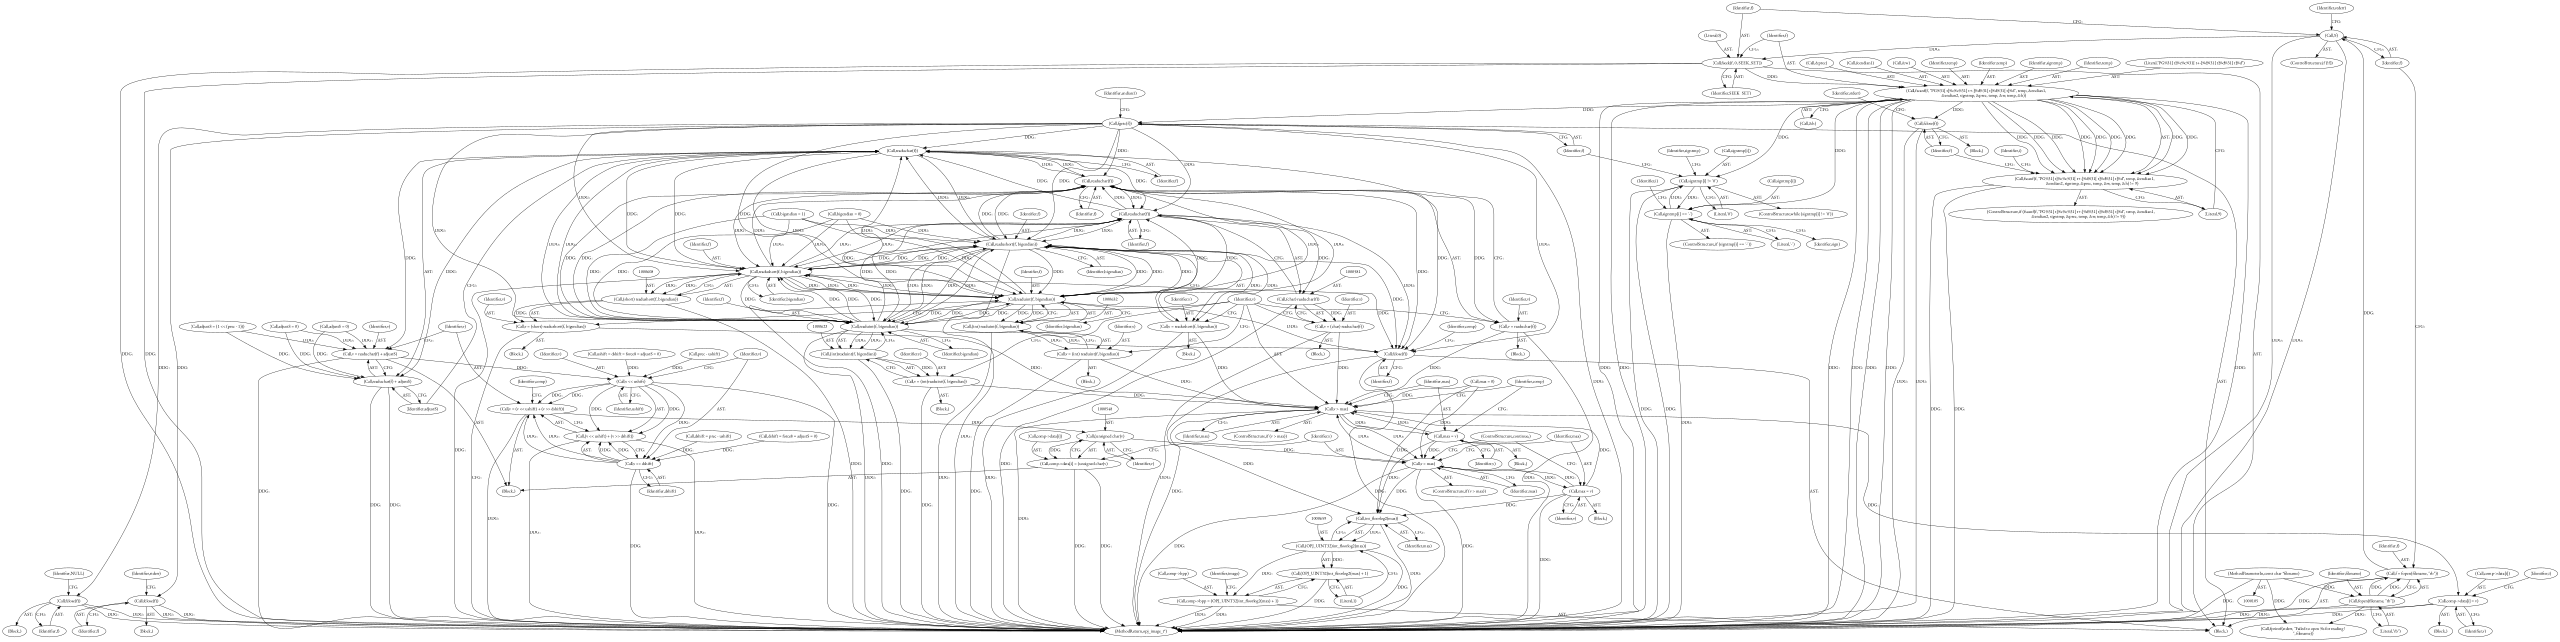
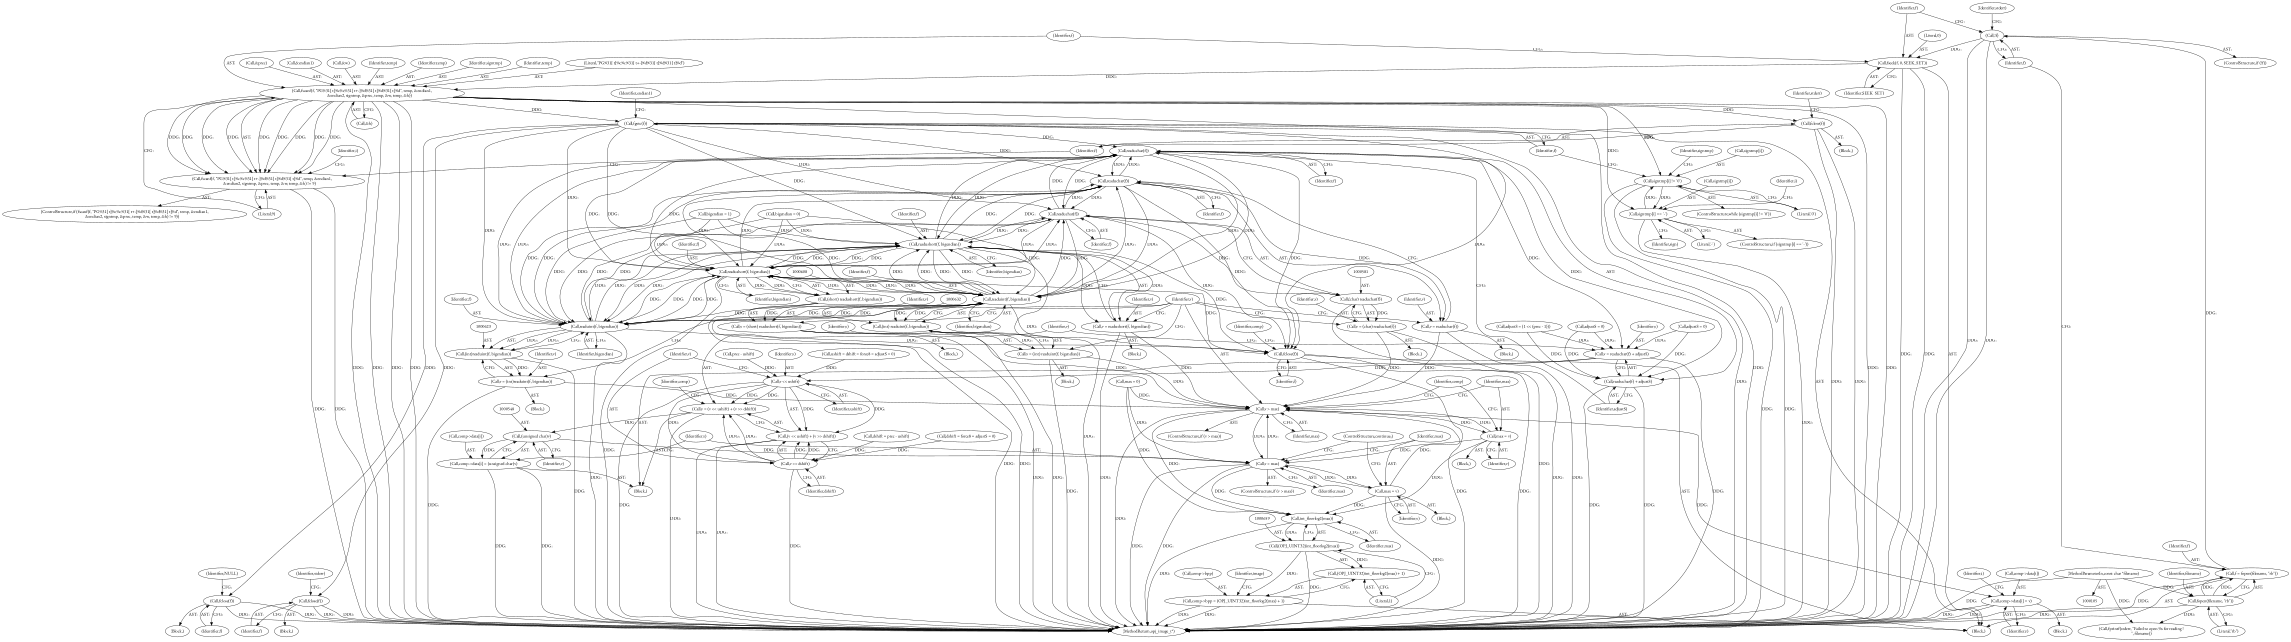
edge "(Call,v = (short) readushort(f, bigendian))" -> "(MethodReturn,opj_image_t*)": label "CFG: " -> "DDG: "
edge "(Call,(OPJ_UINT32)int_floorlog2(max) + 1)" -> "(MethodReturn,opj_image_t*)": removed, label "DDG:"
